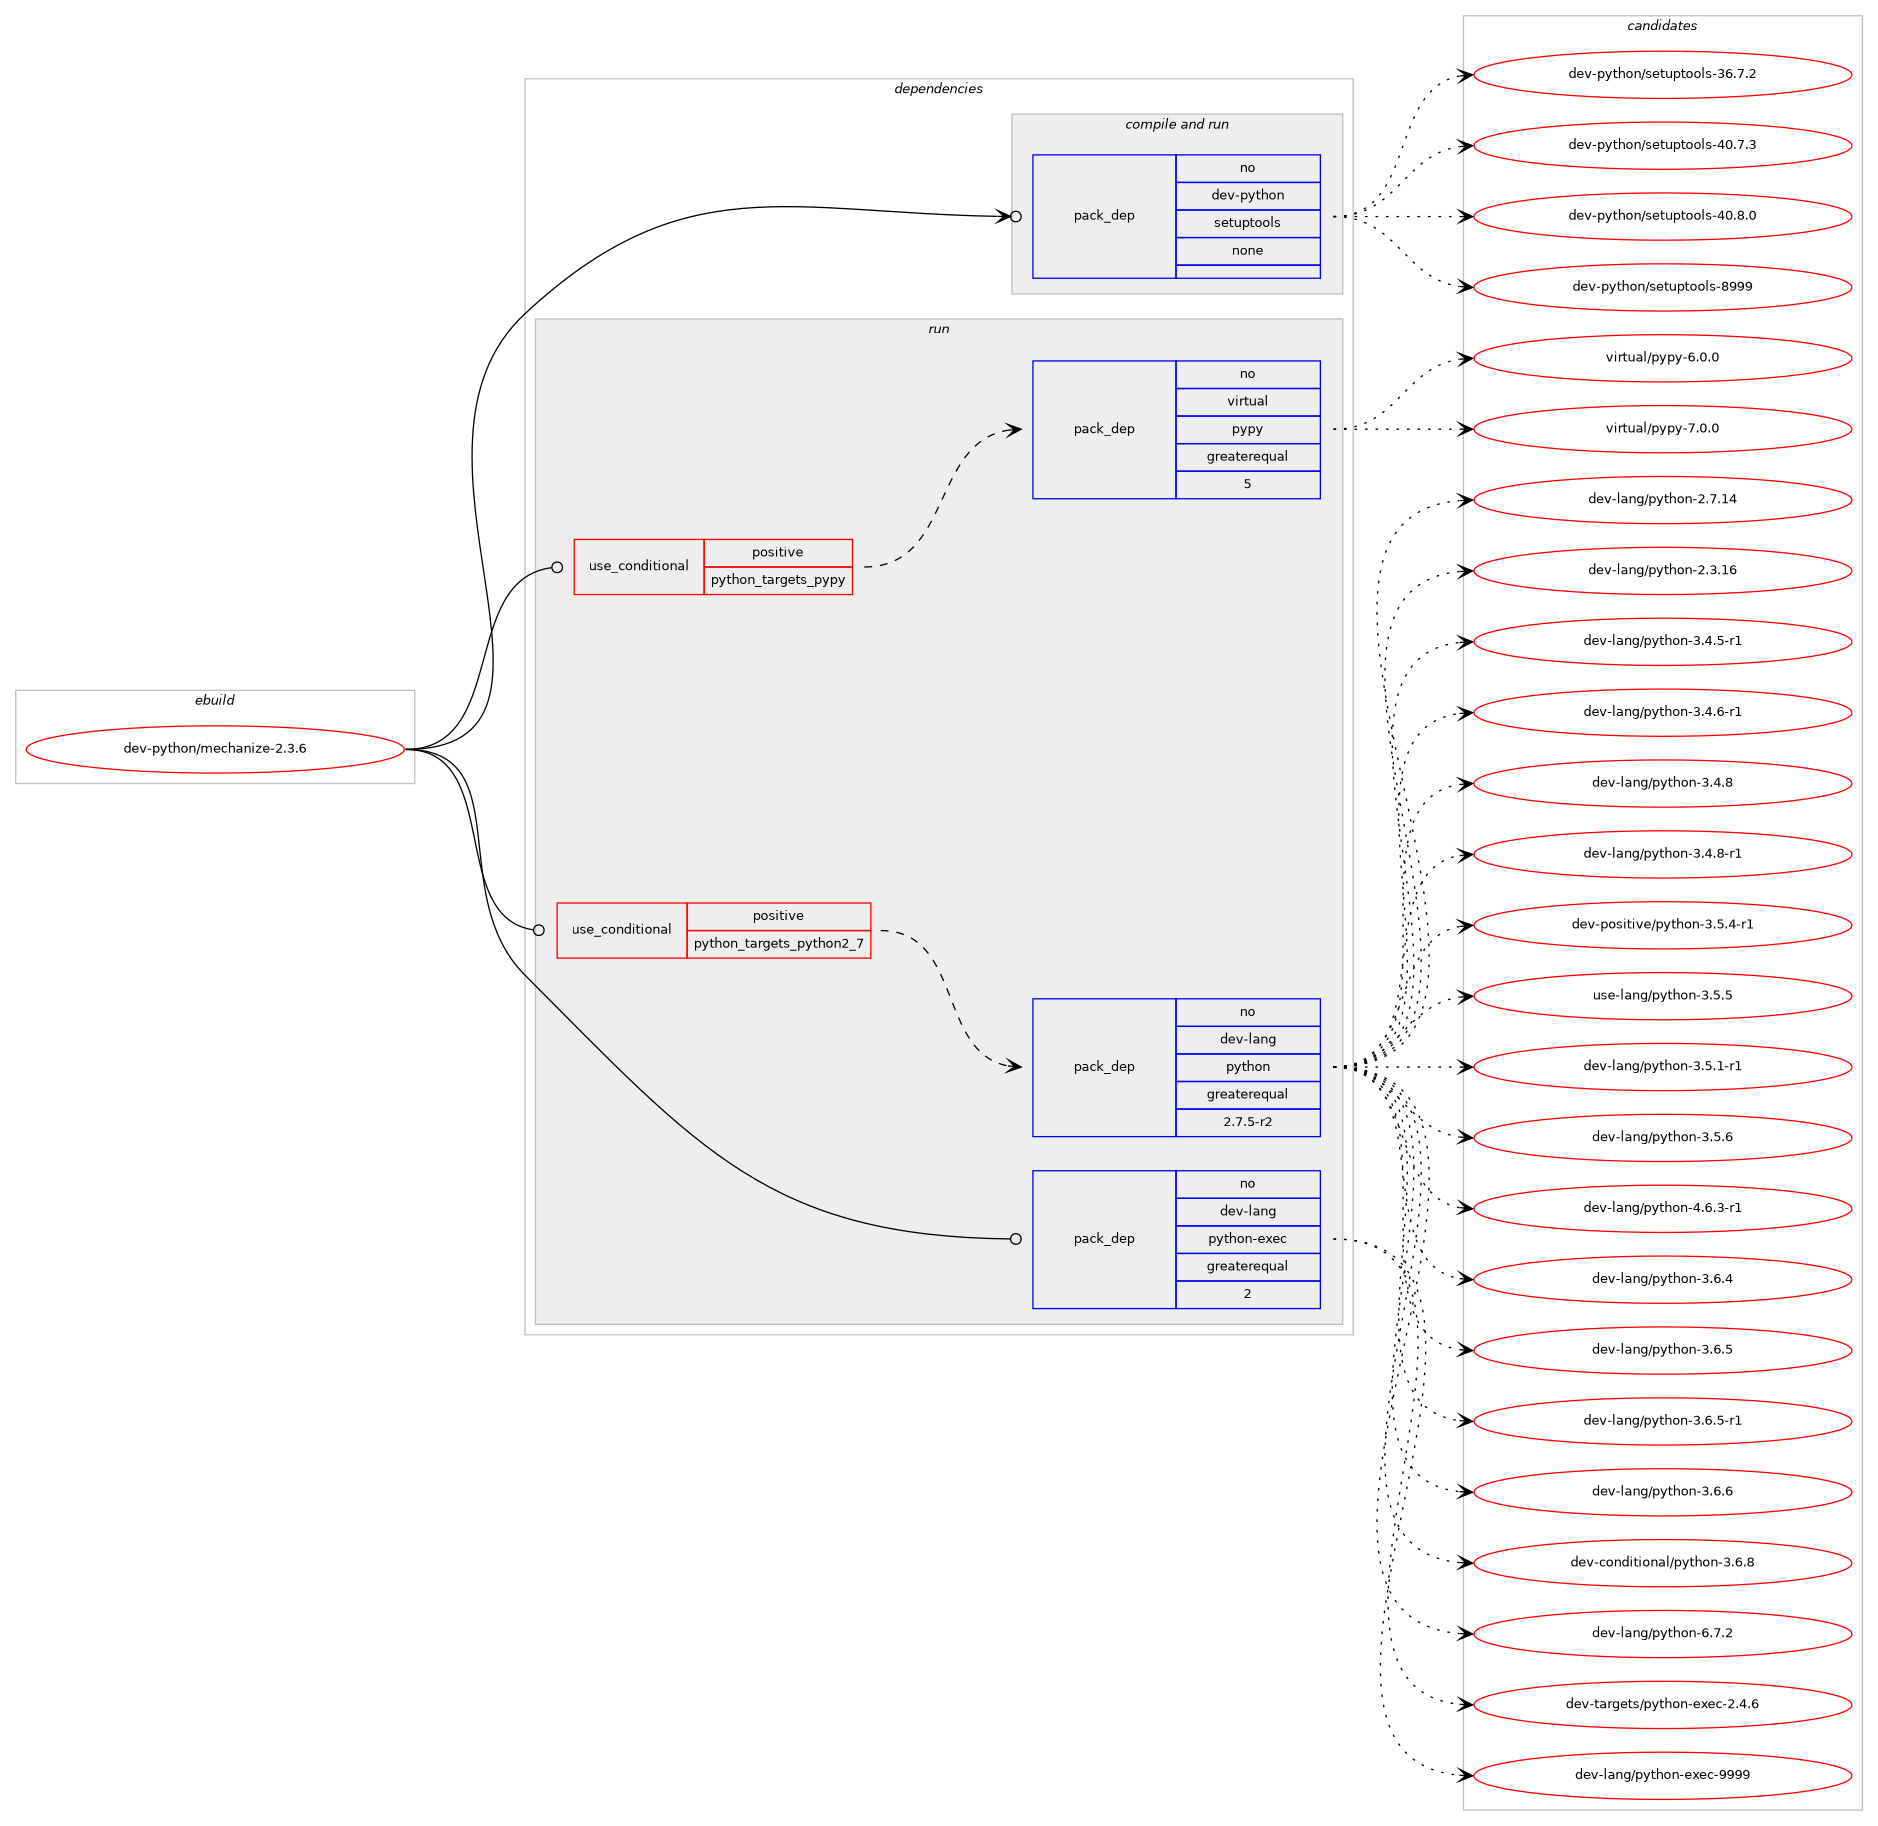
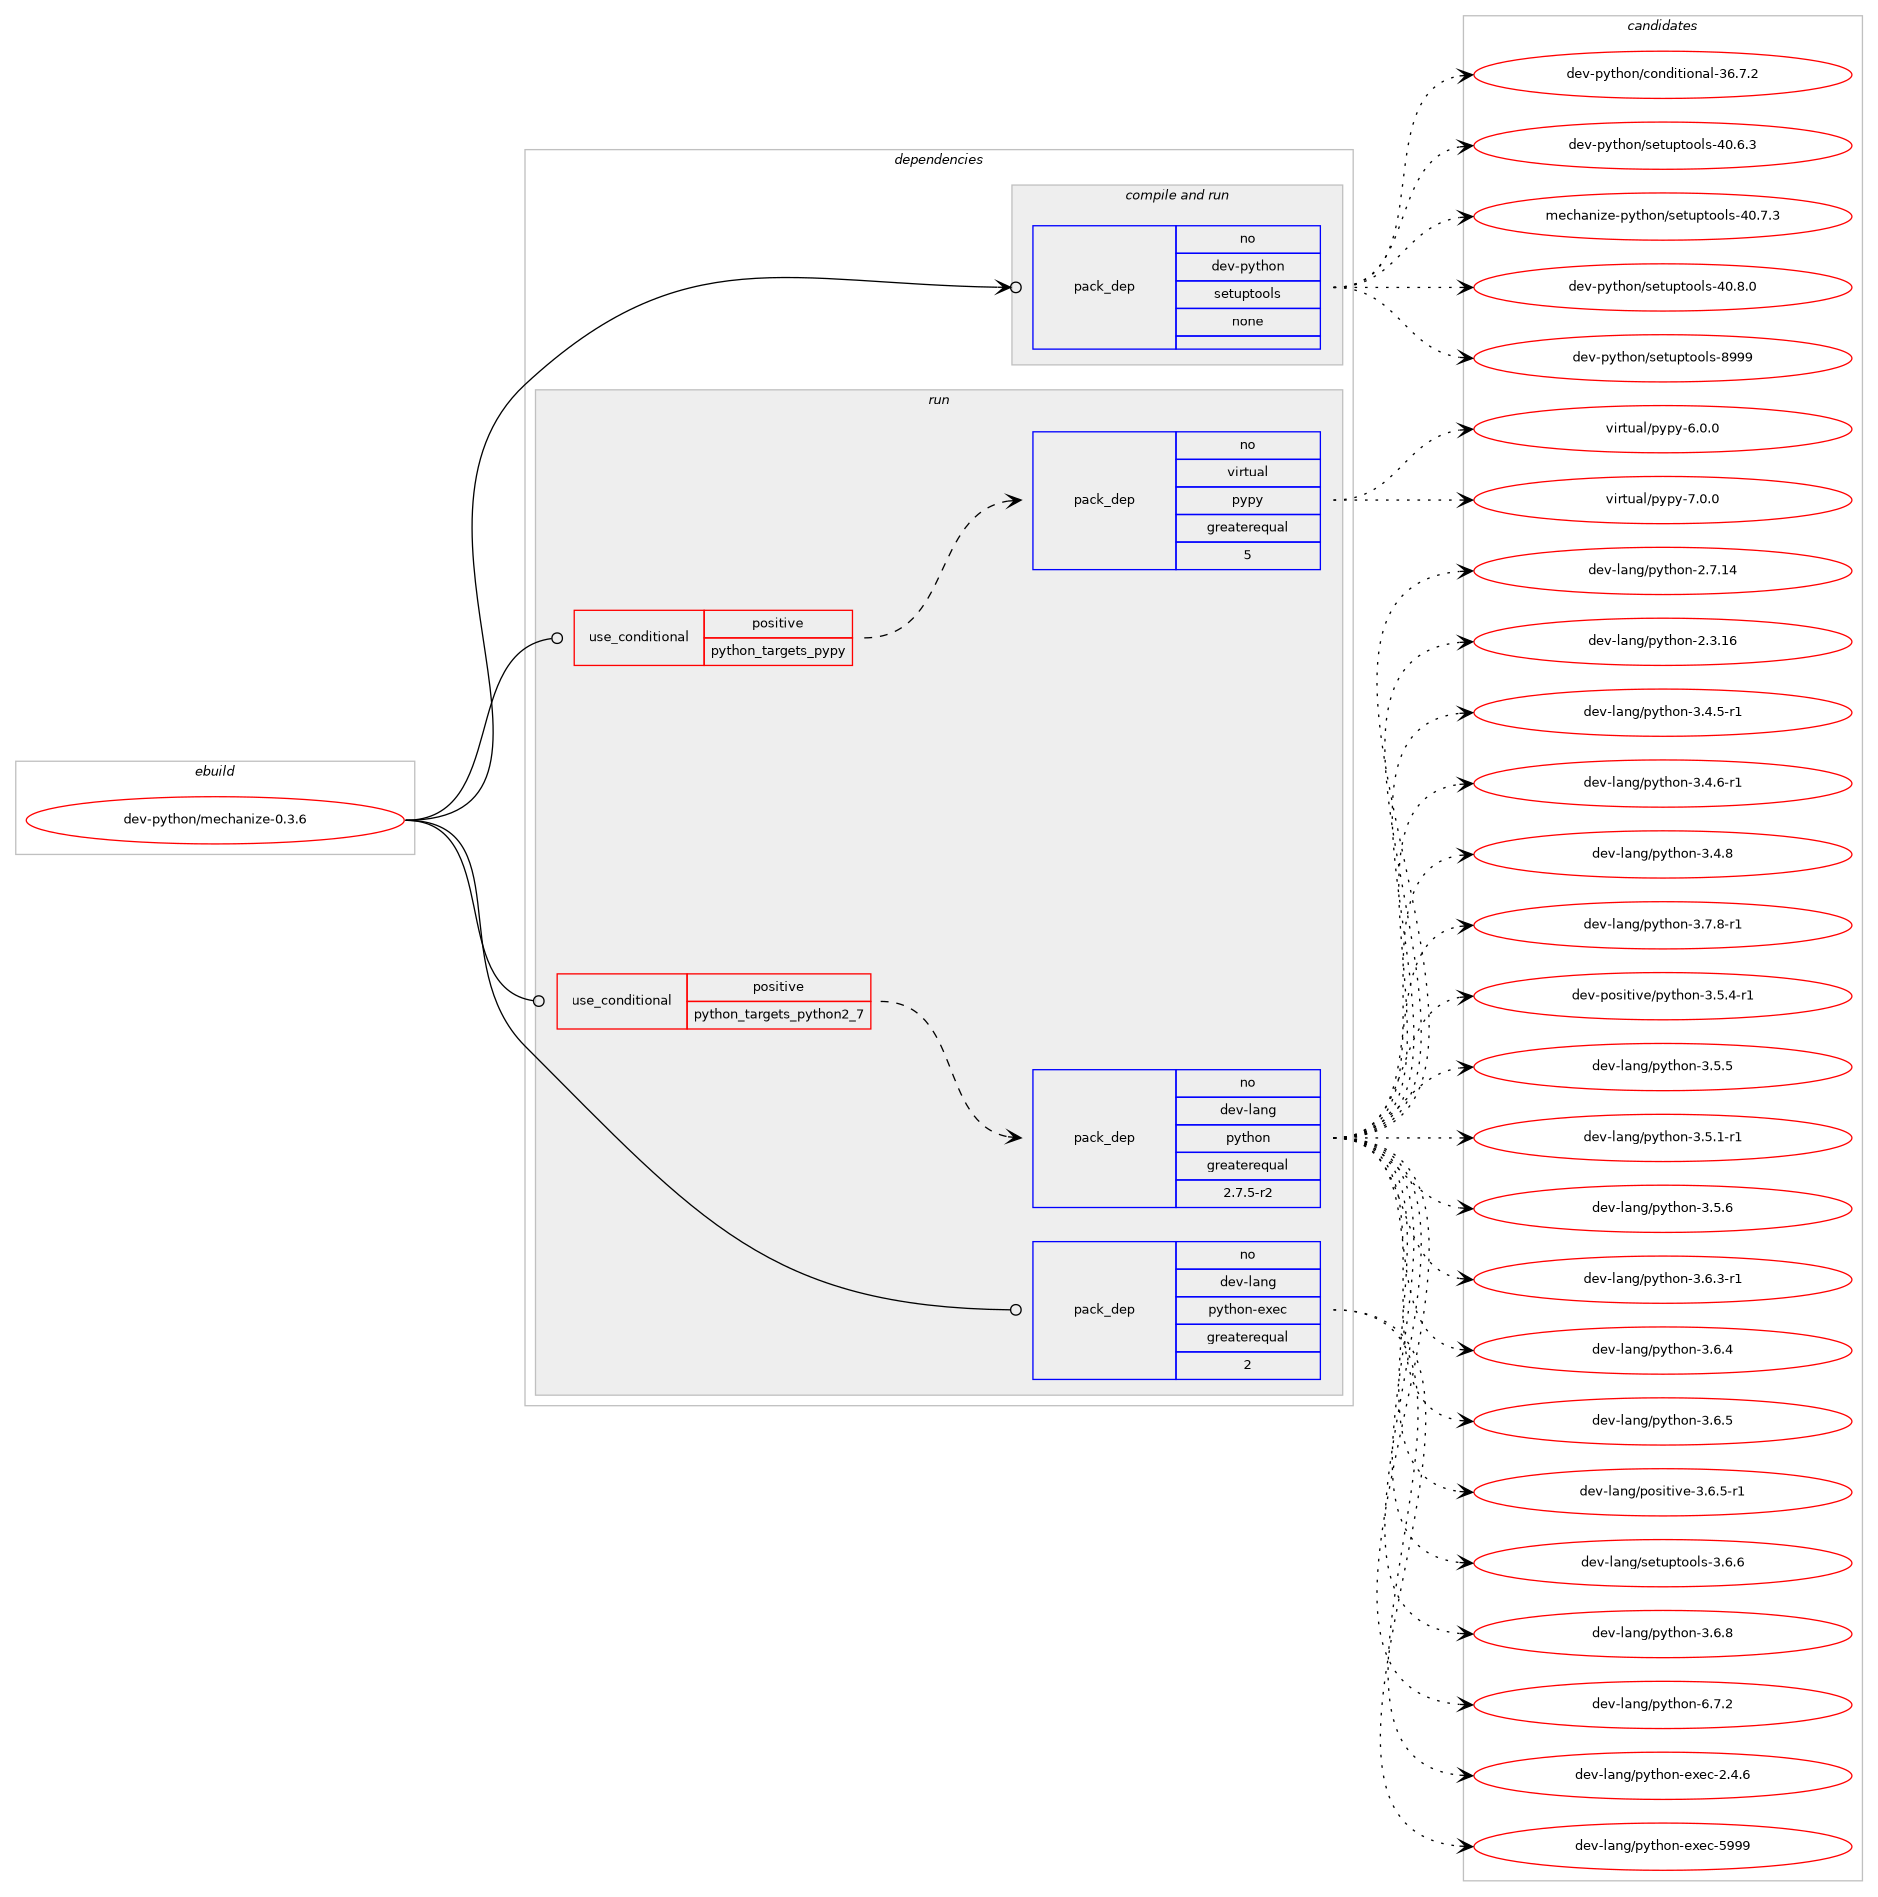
node "dev-python/setuptools-36.7.2": label "dev-python/setuptools-36.7.2" -> "dev-python/conditional-36.7.2"
node "dev-python/setuptools-40.6.3": added
node "dev-python/setuptools-40.7.3": label "dev-python/setuptools-40.7.3" -> "mechanize-python/setuptools-40.7.3"
node "dev-python/mechanize-2.3.6": label "dev-python/mechanize-2.3.6" -> "dev-python/mechanize-0.3.6"
node "dev-lang/python-3.4.8-r1": label "dev-lang/python-3.4.8-r1" -> "dev-lang/python-3.7.8-r1"
node "use-lang/python-3.5.5": label "use-lang/python-3.5.5" -> "dev-lang/python-3.5.5"
node "dev-lang/python-4.6.3-r1": label "dev-lang/python-4.6.3-r1" -> "dev-lang/python-3.6.3-r1"
node "dev-lang/python-3.6.5-r1": label "dev-lang/python-3.6.5-r1" -> "dev-lang/positive-3.6.5-r1"
node "dev-lang/python-3.6.6": label "dev-lang/python-3.6.6" -> "dev-lang/setuptools-3.6.6"
node "dev-conditional/python-3.6.8": label "dev-conditional/python-3.6.8" -> "dev-lang/python-3.6.8"
node "dev-targets/python-exec-2.4.6": label "dev-targets/python-exec-2.4.6" -> "dev-lang/python-exec-2.4.6"
node "dev-lang/python-exec-9999": label "dev-lang/python-exec-9999" -> "dev-lang/python-exec-5999"
